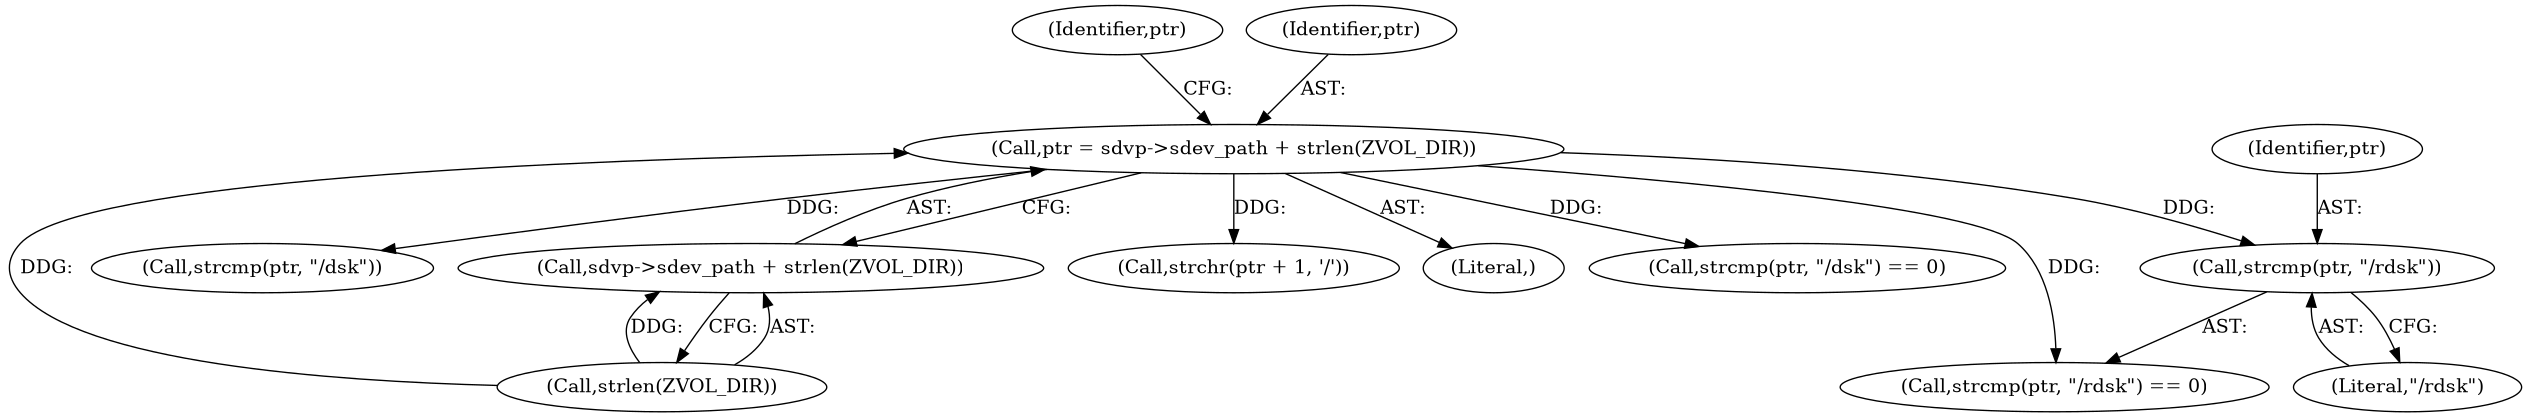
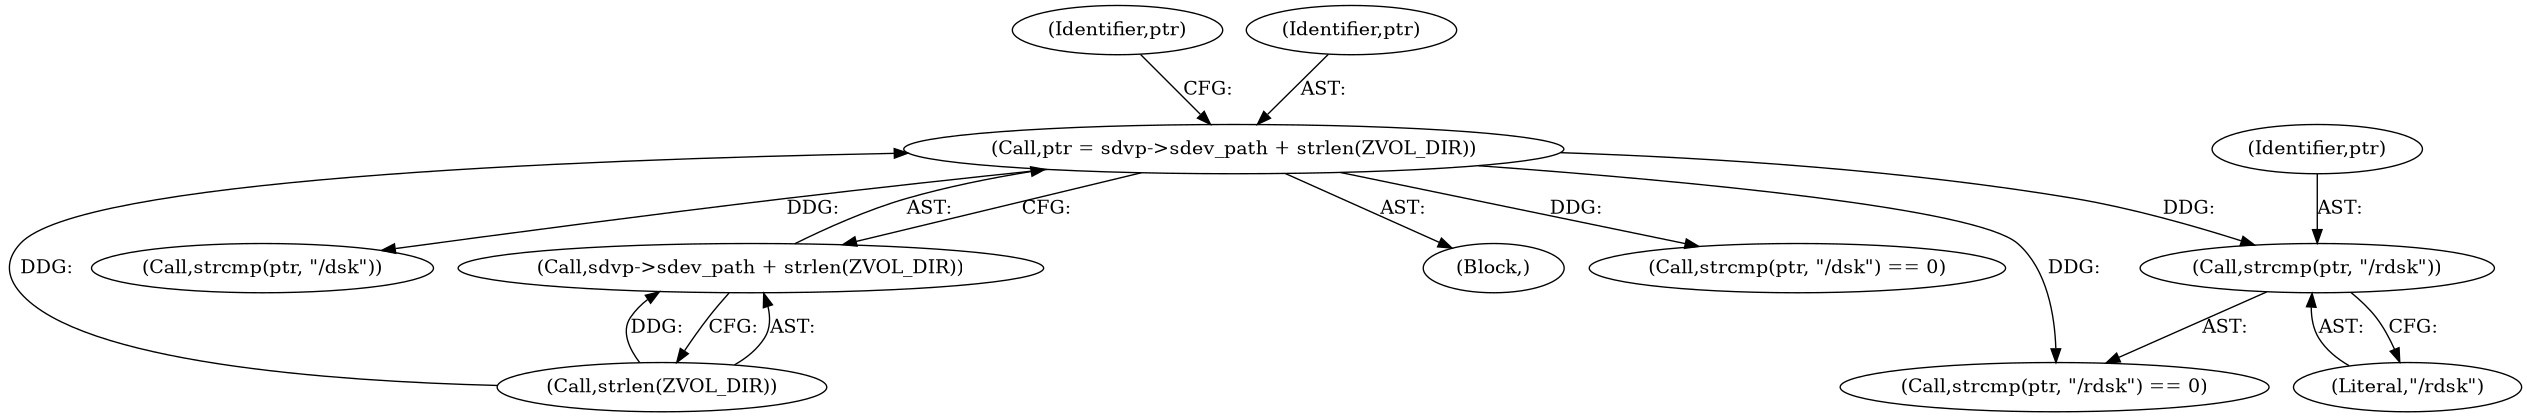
node "(Call,strchr(ptr + 1, '/'))": removed
node "(Literal,)": label "(Literal,)" -> "(Block,)"
